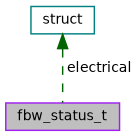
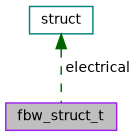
node "fbw_status_t": label "fbw_status_t" -> "fbw_struct_t"
